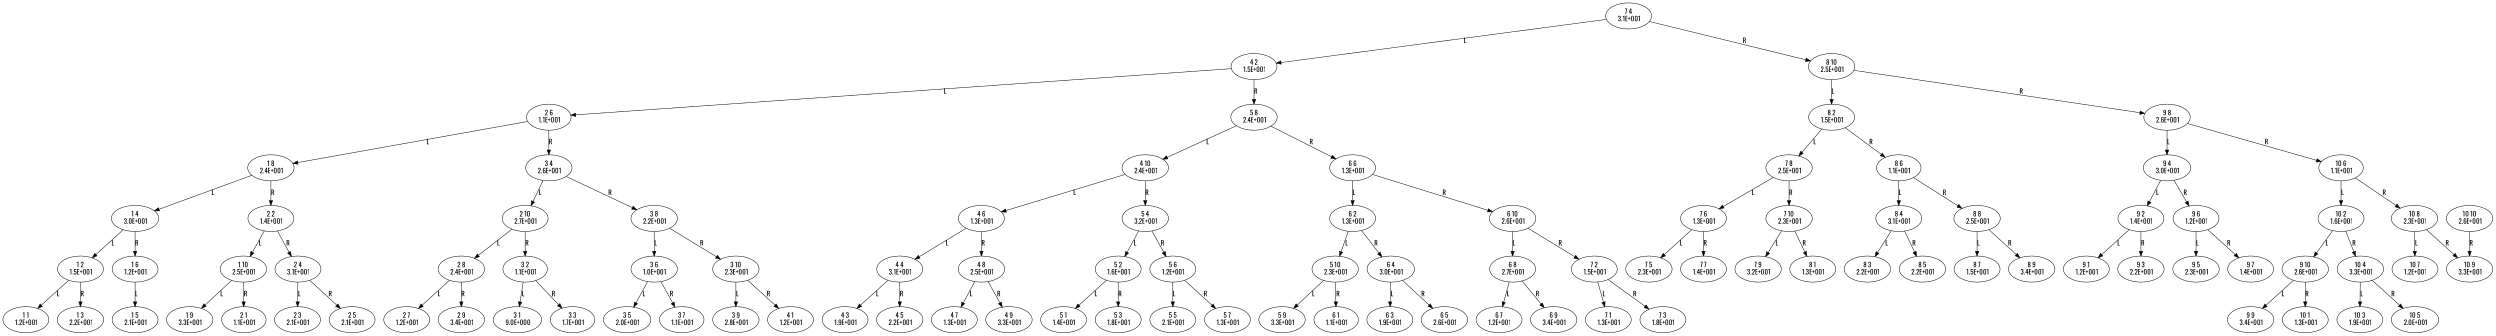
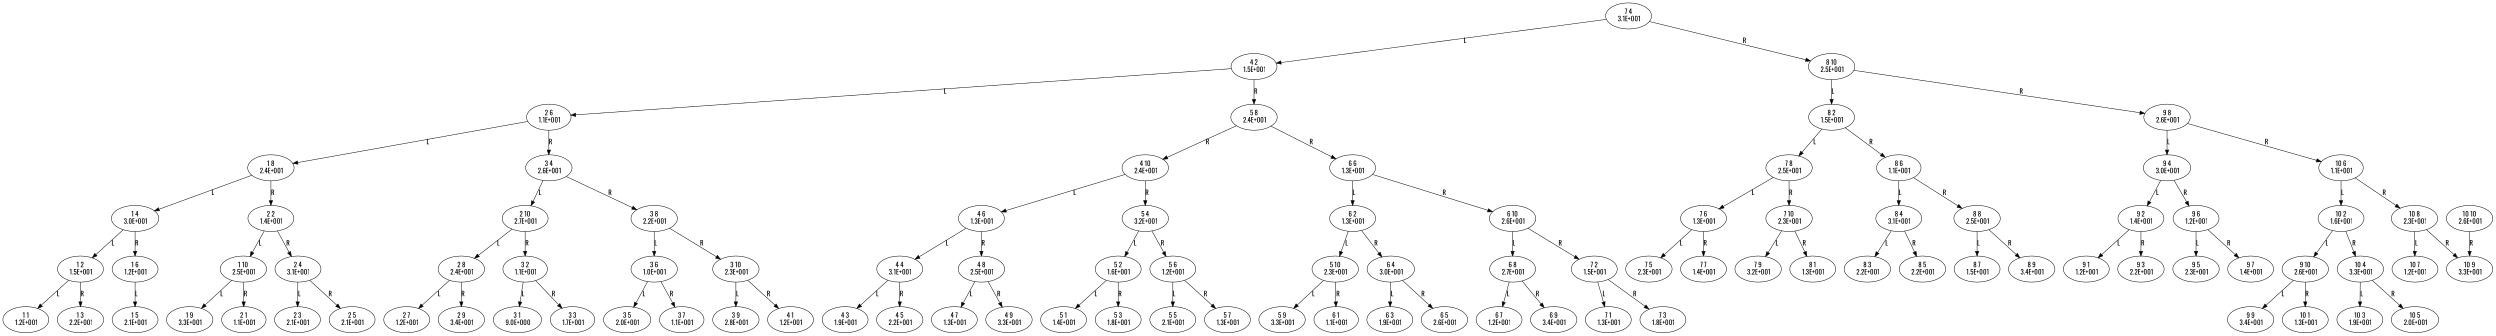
edge "5 8 2.4E+001" -> "4 10 2.4E+001": label "L" -> "R"
